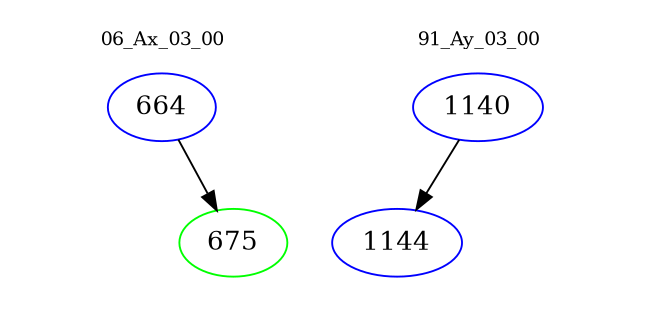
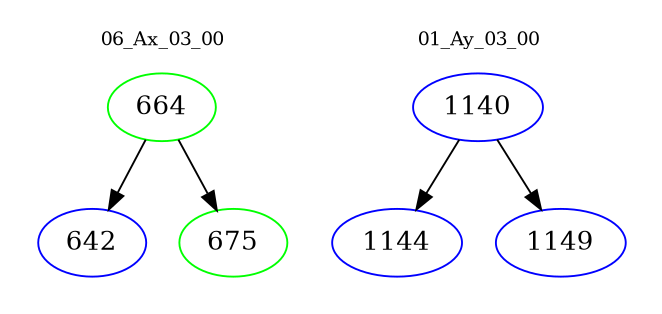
cluster "91_Ay_03_00": label "91_Ay_03_00" -> "01_Ay_03_00"
node "664": color blue -> green
node "642": added
node "1149": added
